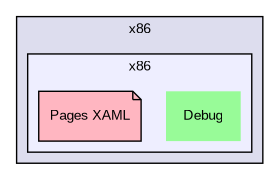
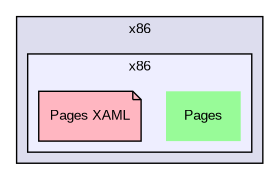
node "Debug": label "Debug" -> "Pages"
